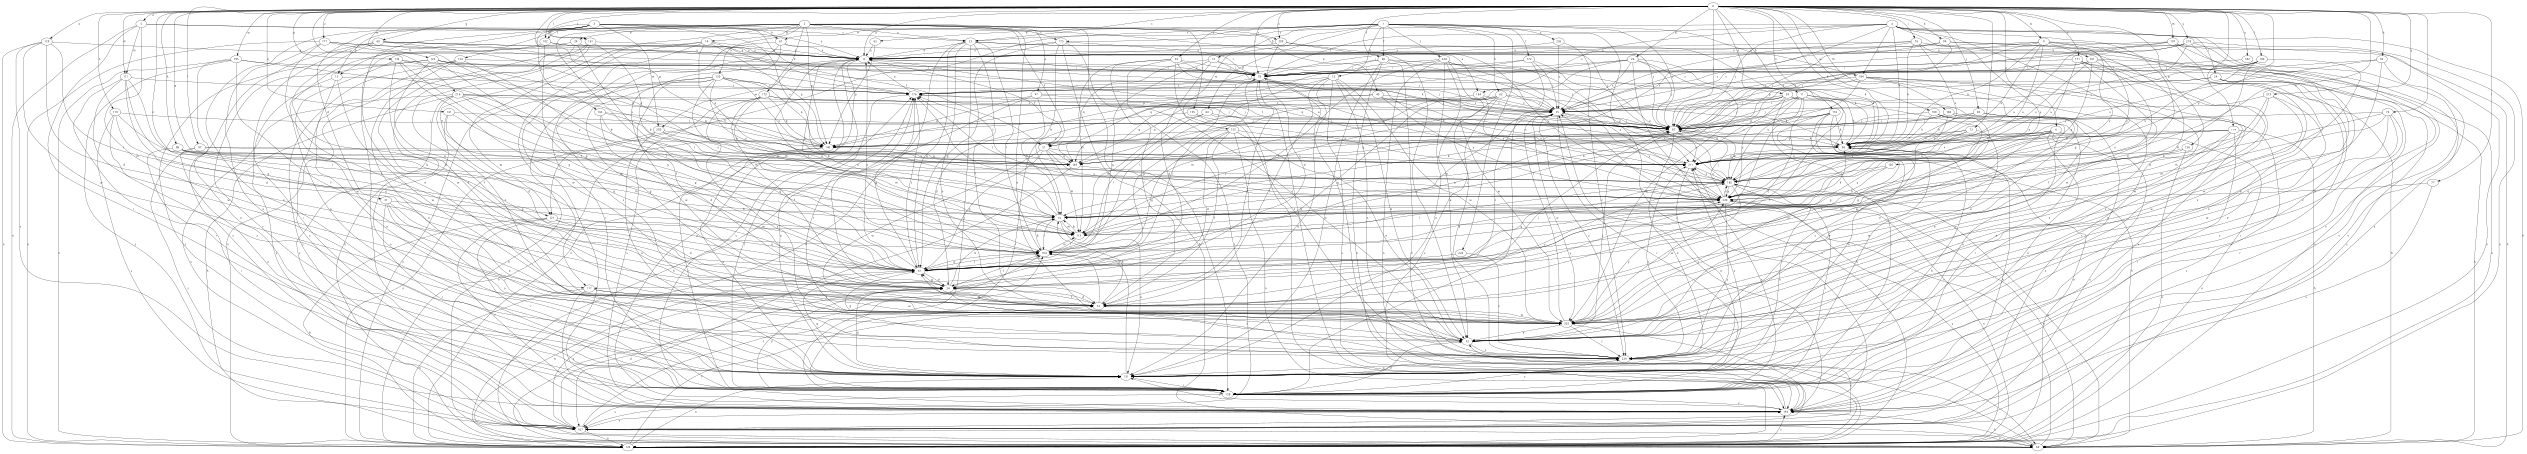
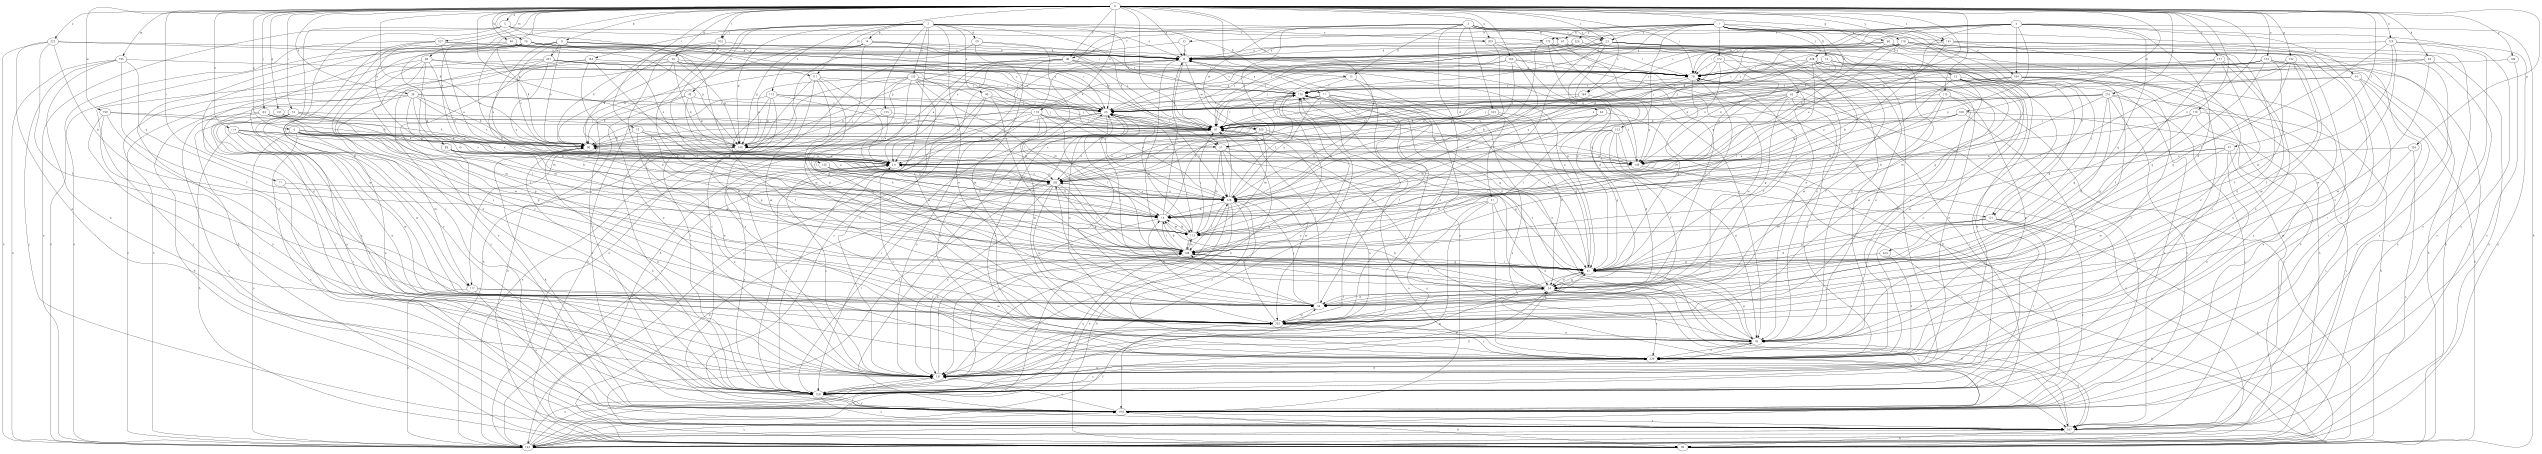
edge "97" -> "202": added, label "w"
